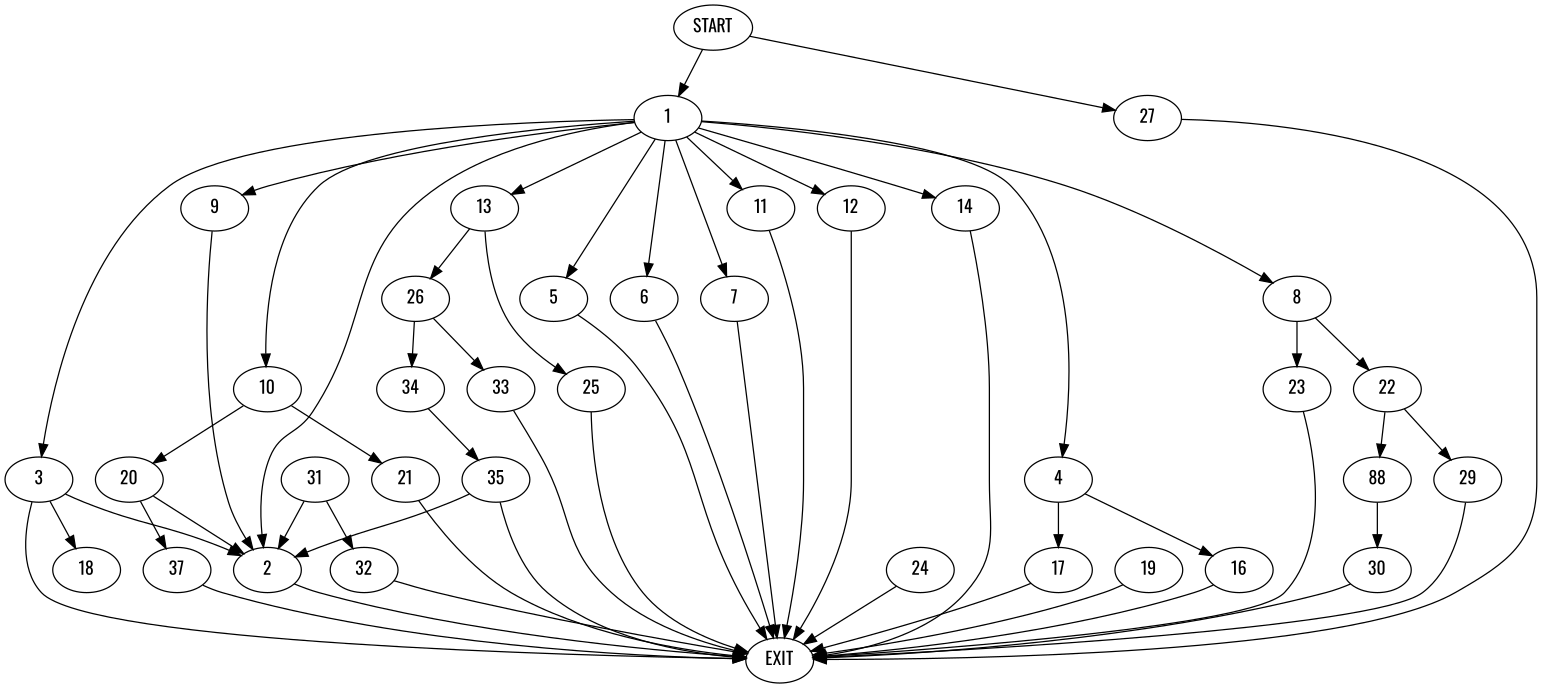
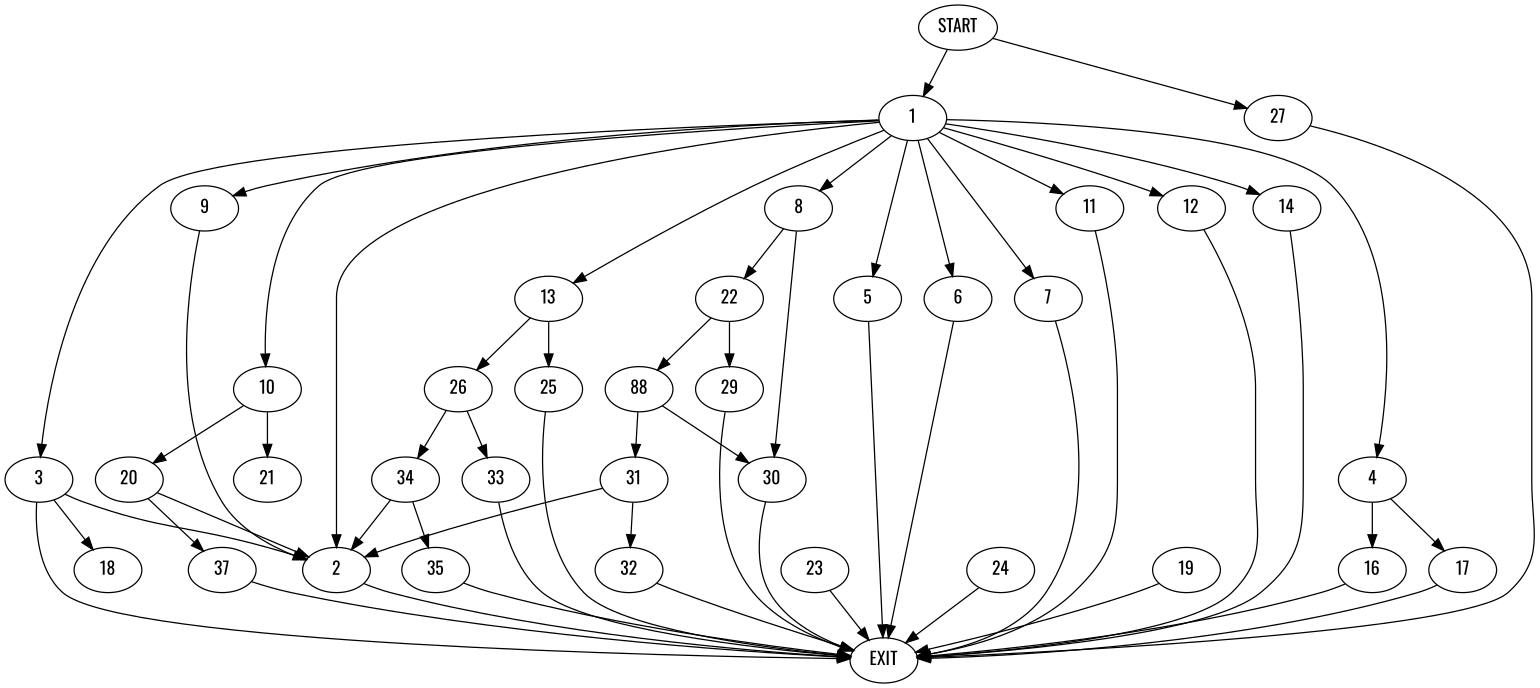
edge "8" -> "23": now "8" -> "30"
edge "88" -> "31": added
edge "35" -> "2": now "34" -> "2"
edge "21" -> "EXIT": removed
